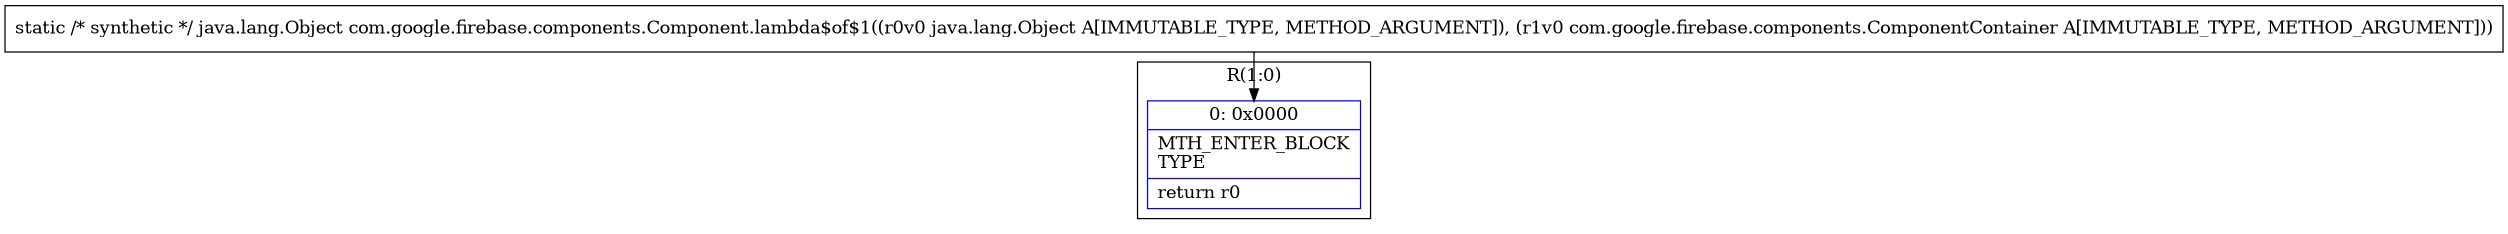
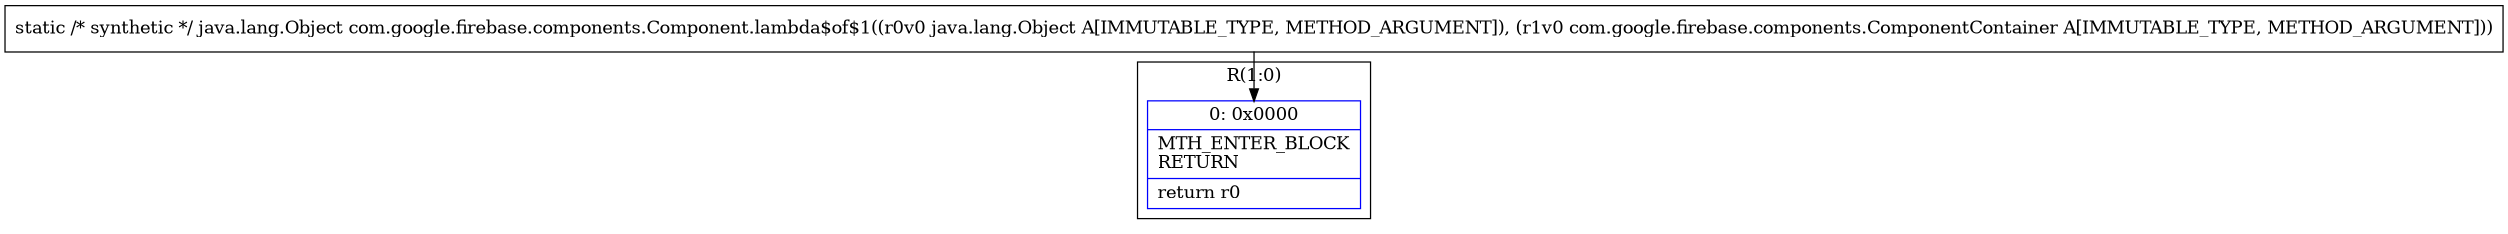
node "0: 0x0000": text "TYPE" -> "RETURN"
